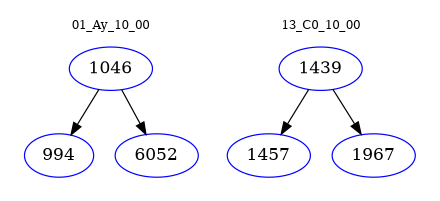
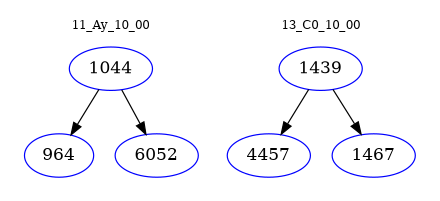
cluster "01_Ay_10_00": label "01_Ay_10_00" -> "11_Ay_10_00"
node "1046": label "1046" -> "1044"
node "994": label "994" -> "964"
node "1457": label "1457" -> "4457"
node "1967": label "1967" -> "1467"
